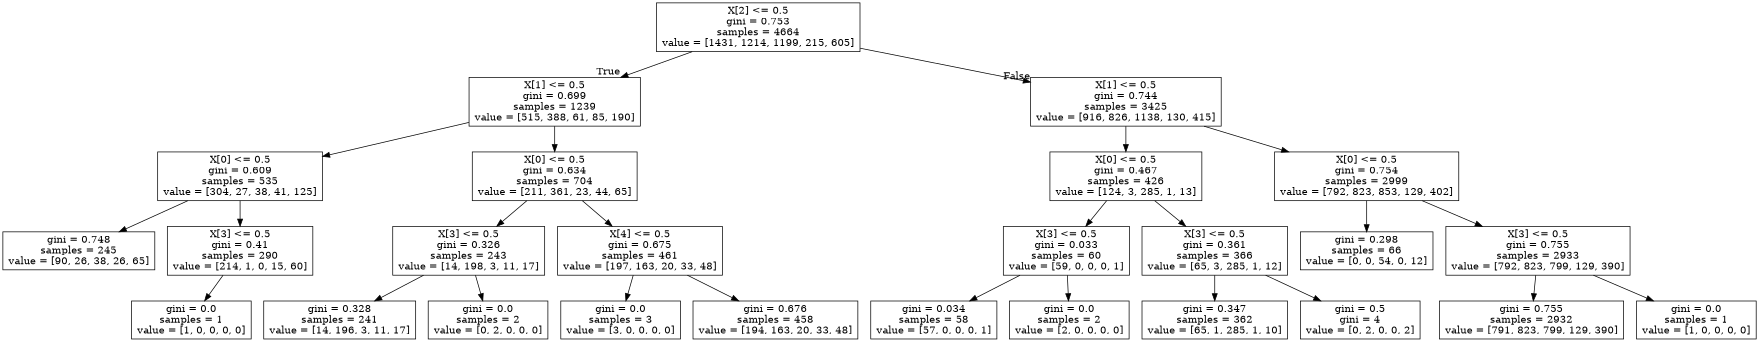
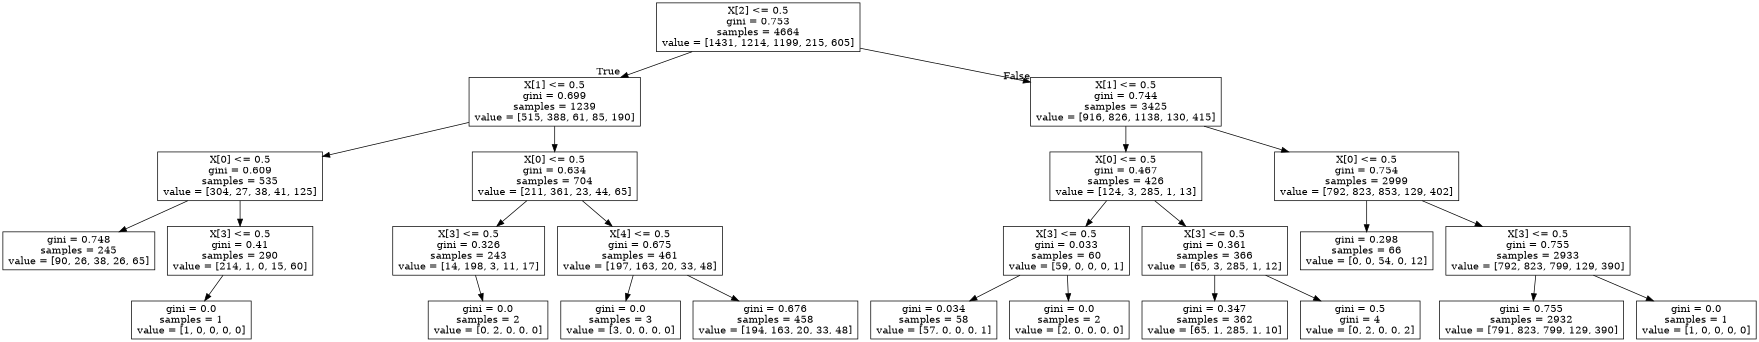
node "gini = 0.328 samples = 241 value = [14, 196, 3, 11, 17]": removed
